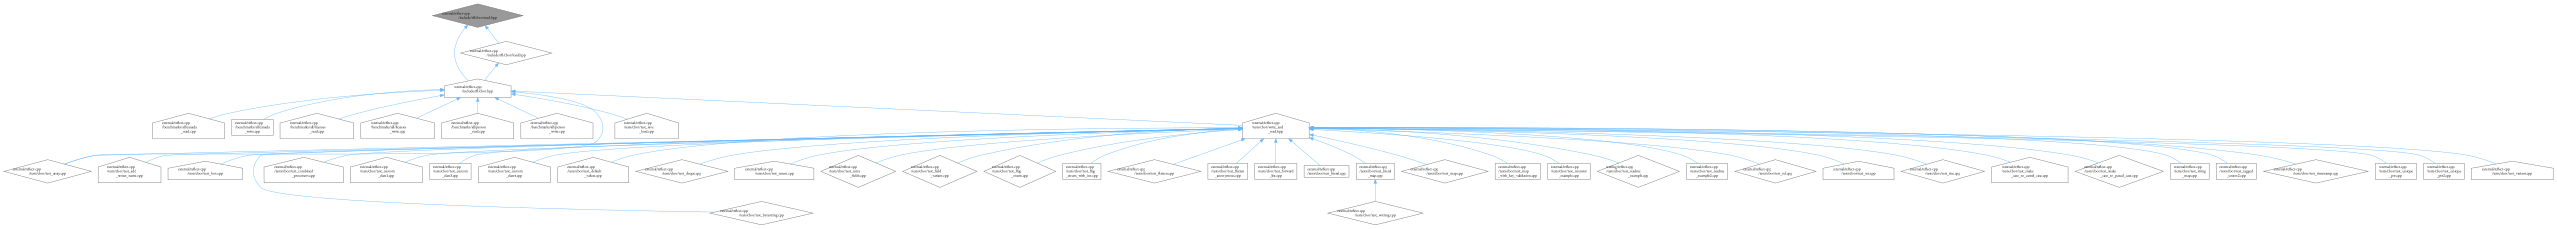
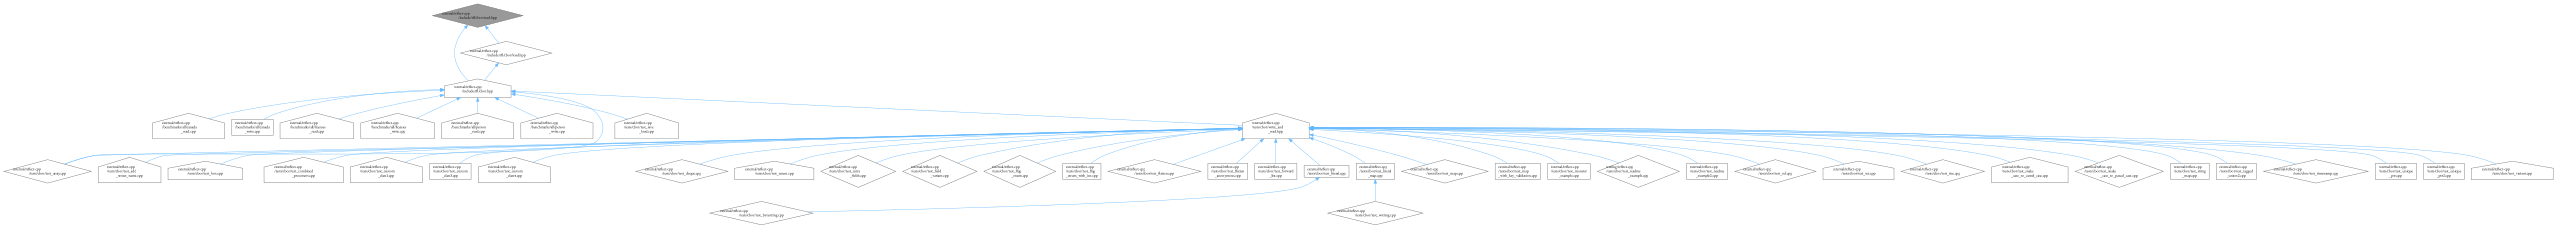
edge "external/reflect-cpp /tests/cbor/test_bytestring.cpp" -> "external/reflect-cpp /tests/cbor/write_and _read.hpp": now "external/reflect-cpp /tests/cbor/test_bytestring.cpp" -> "external/reflect-cpp /tests/cbor/test_literal.cpp"
node "external/reflect-cpp /tests/cbor/test_default _values.cpp": removed
